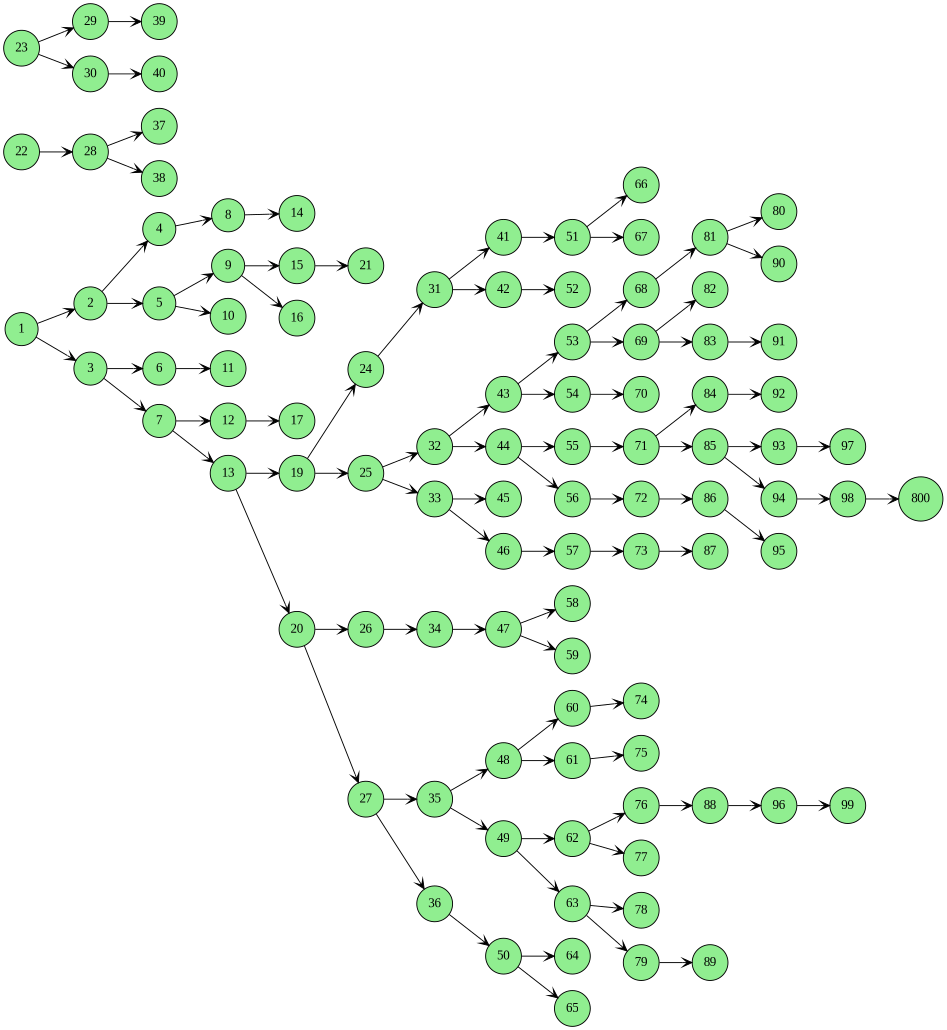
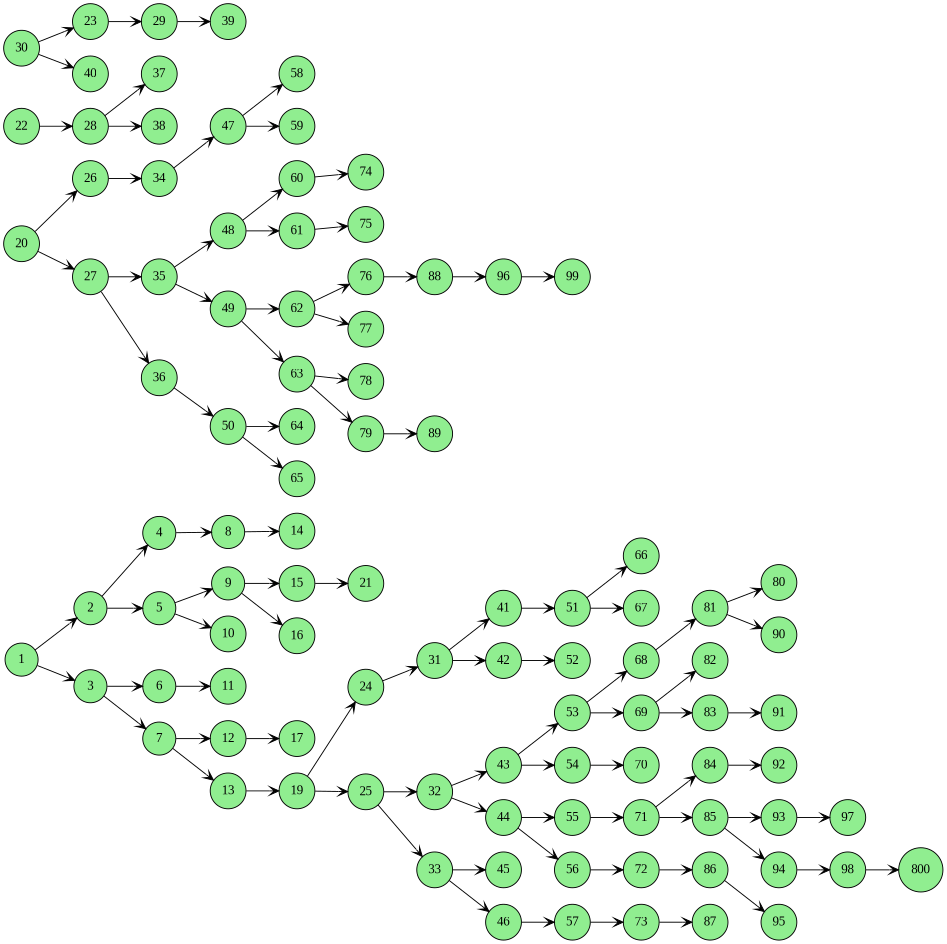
edge "23" -> "30": reversed
edge "13" -> "20": removed
